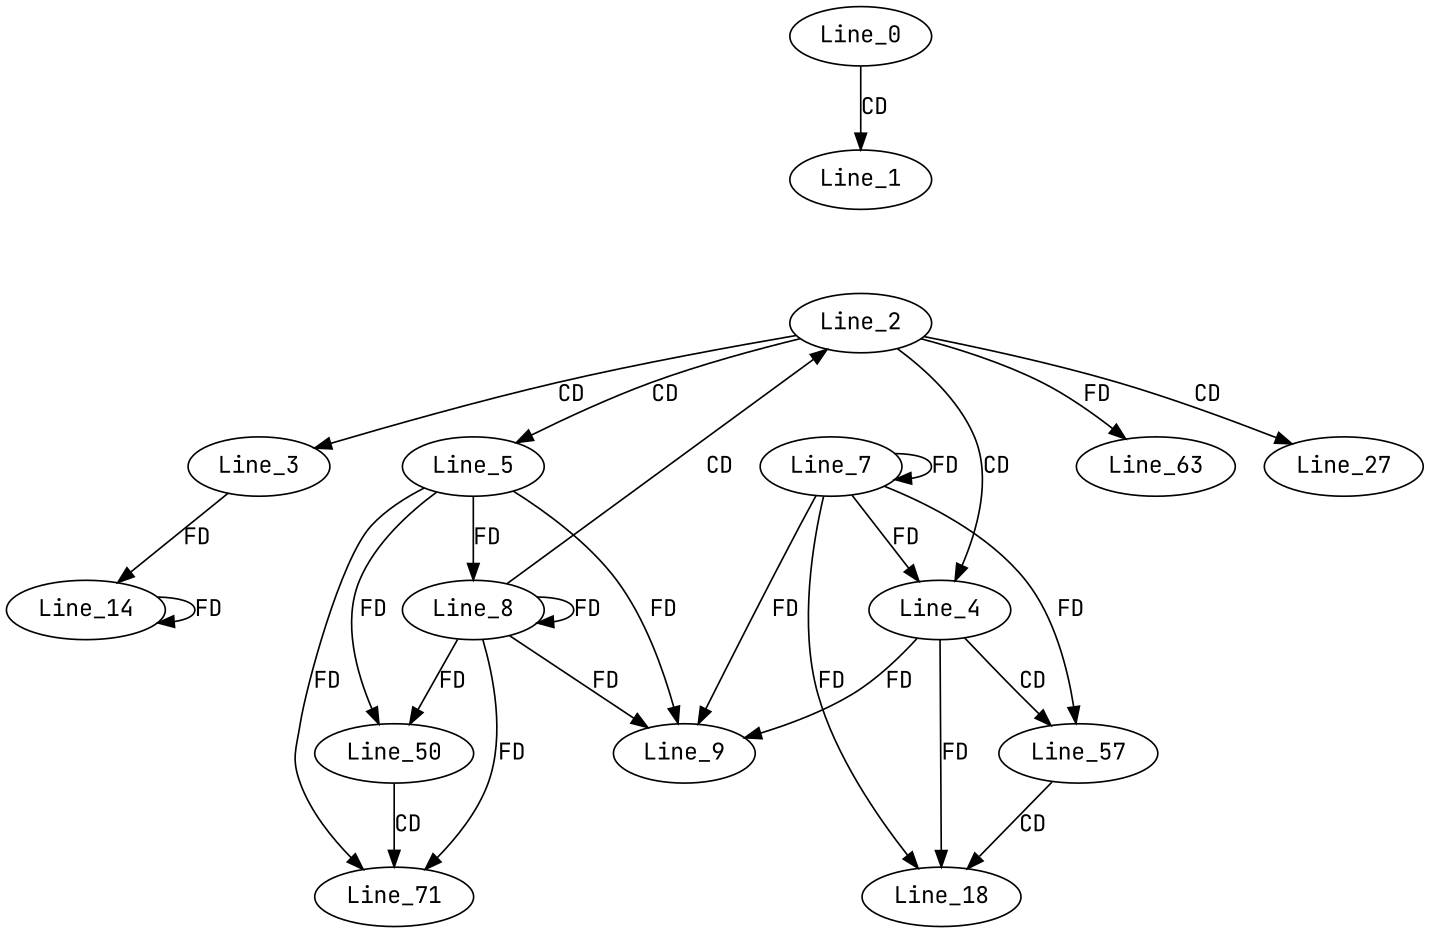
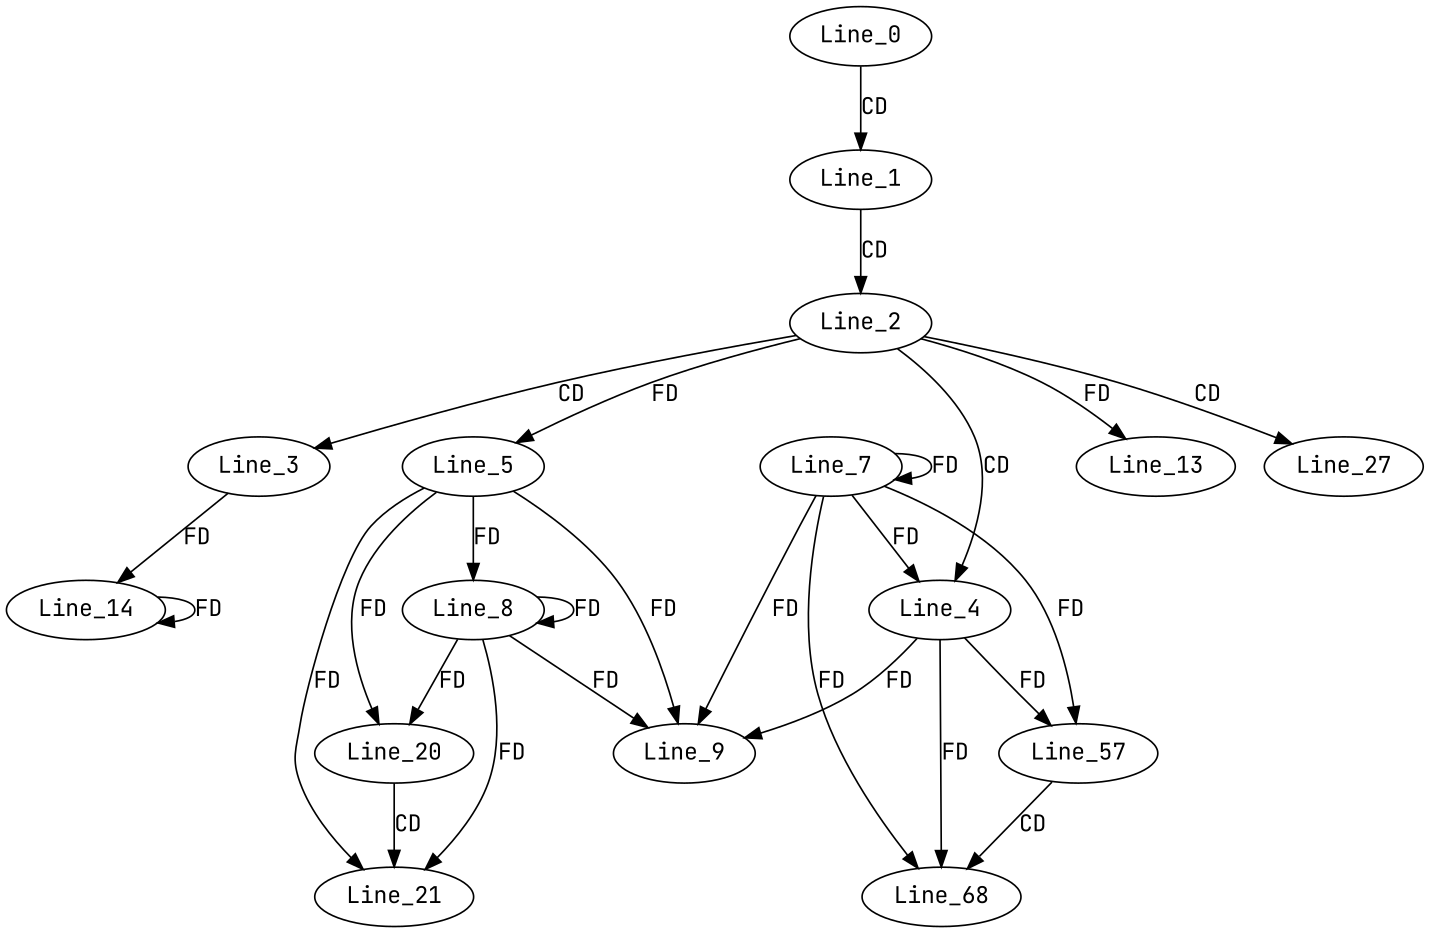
edge "Line_2" -> "Line_5": label "CD" -> "FD"
node "Line_63": label "Line_63" -> "Line_13"
edge "Line_8" -> "Line_2": now "Line_1" -> "Line_2"
edge "Line_4" -> "Line_57": label "CD" -> "FD"
node "Line_50": label "Line_50" -> "Line_20"
node "Line_71": label "Line_71" -> "Line_21"
node "Line_18": label "Line_18" -> "Line_68"
